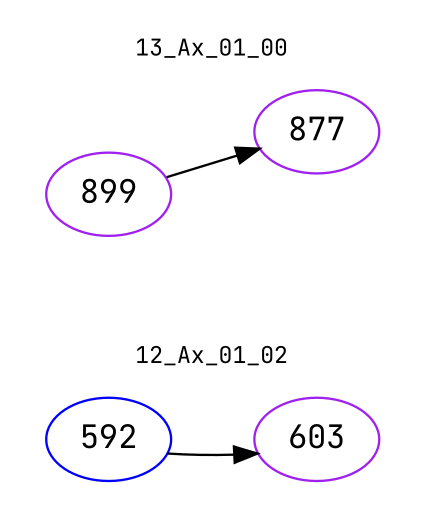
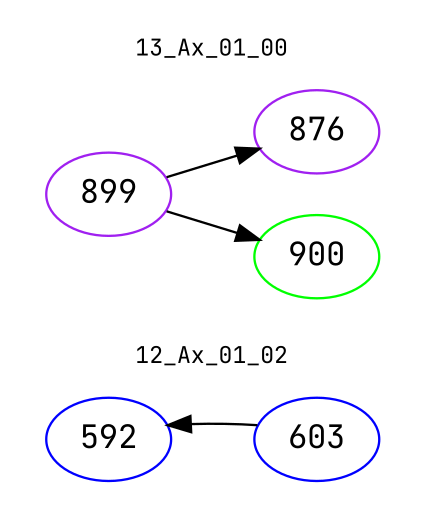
node "877": label "877" -> "876"
node "900": added
node "603": color purple -> blue
edge "592" -> "603": reversed
